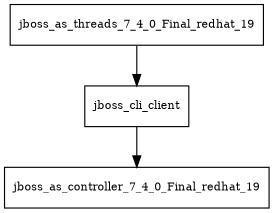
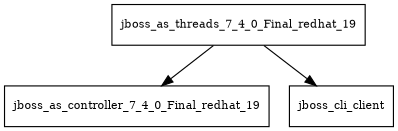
edge "jboss_cli_client" -> "jboss_as_controller_7_4_0_Final_redhat_19": now "jboss_as_threads_7_4_0_Final_redhat_19" -> "jboss_as_controller_7_4_0_Final_redhat_19"
